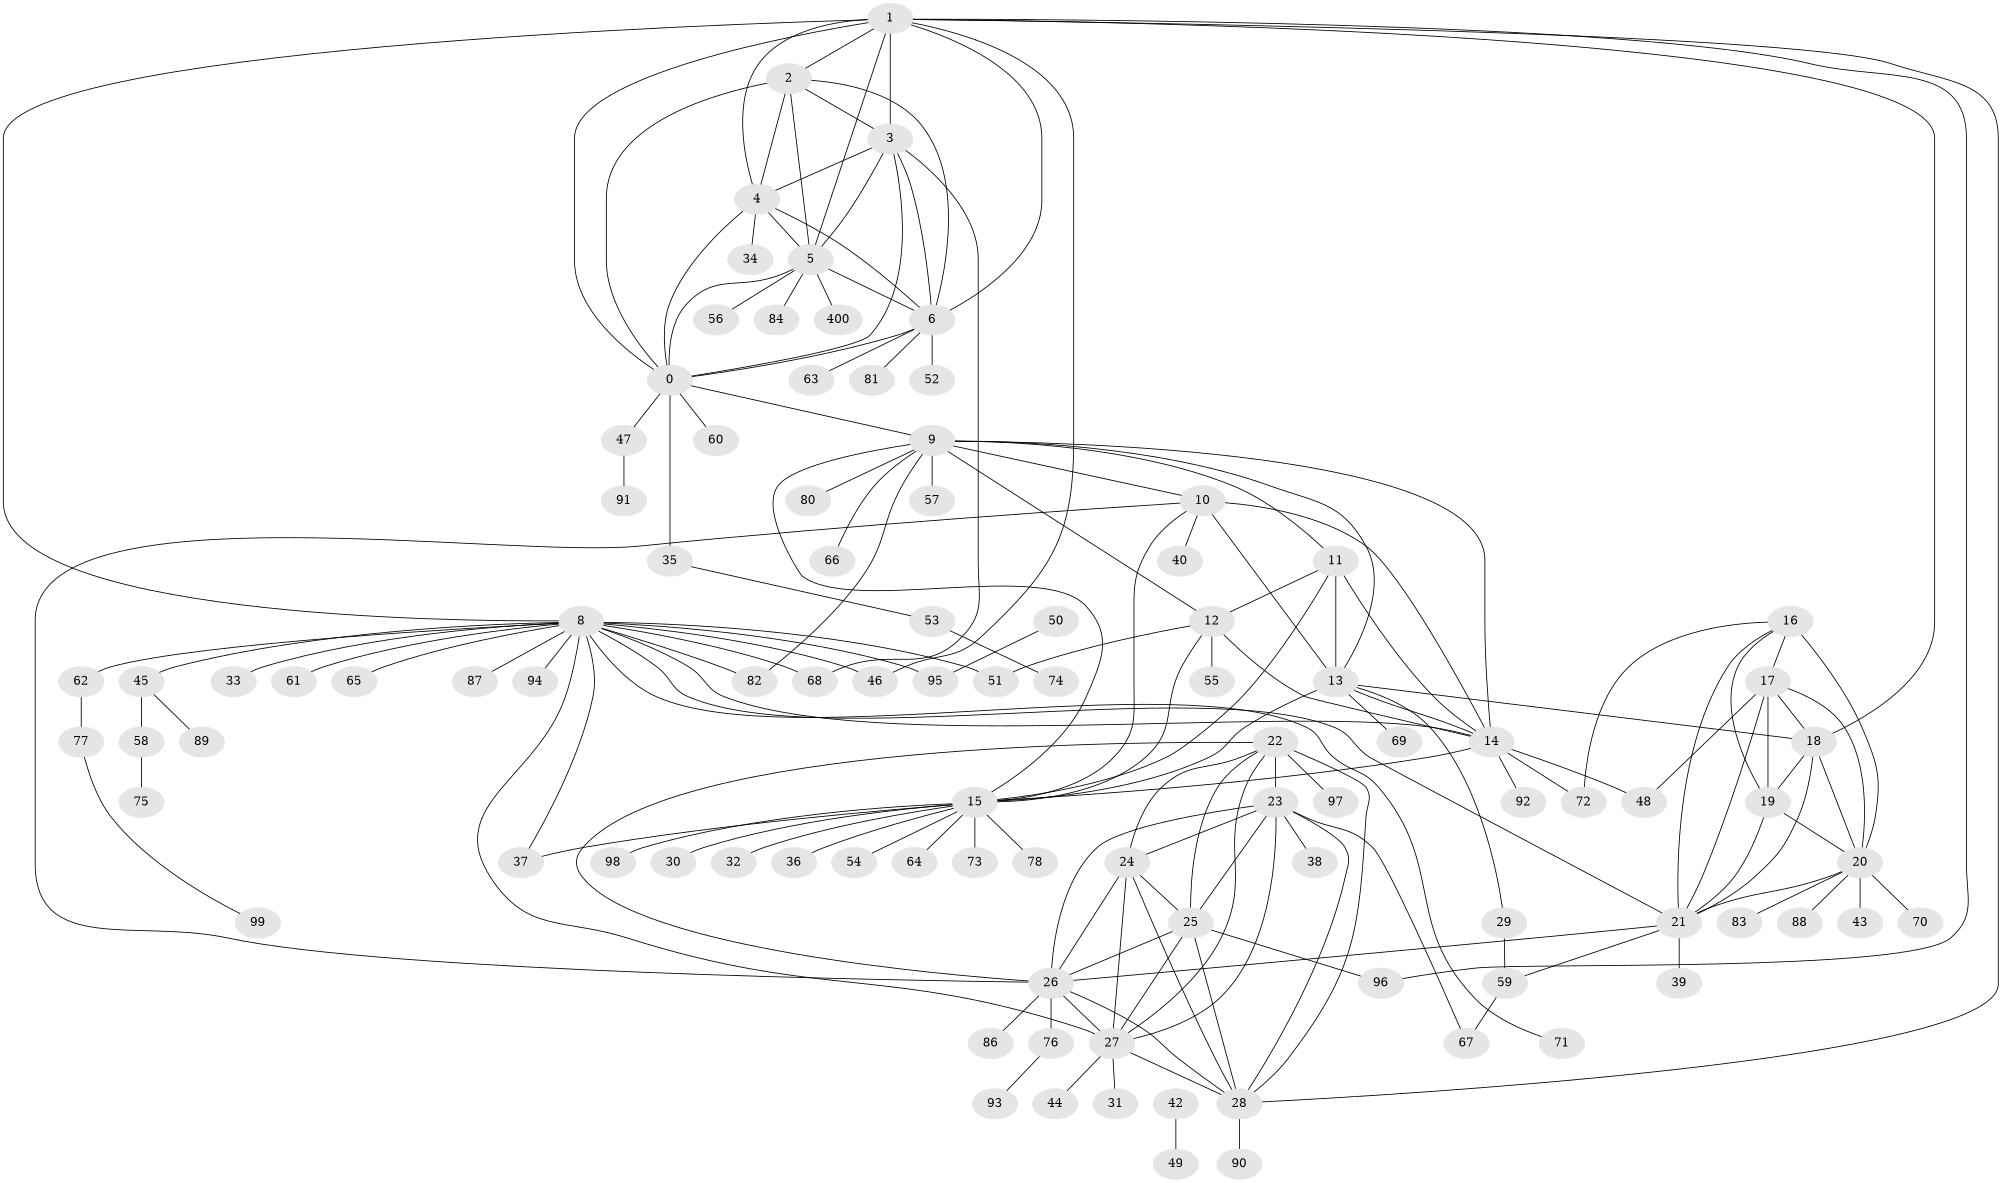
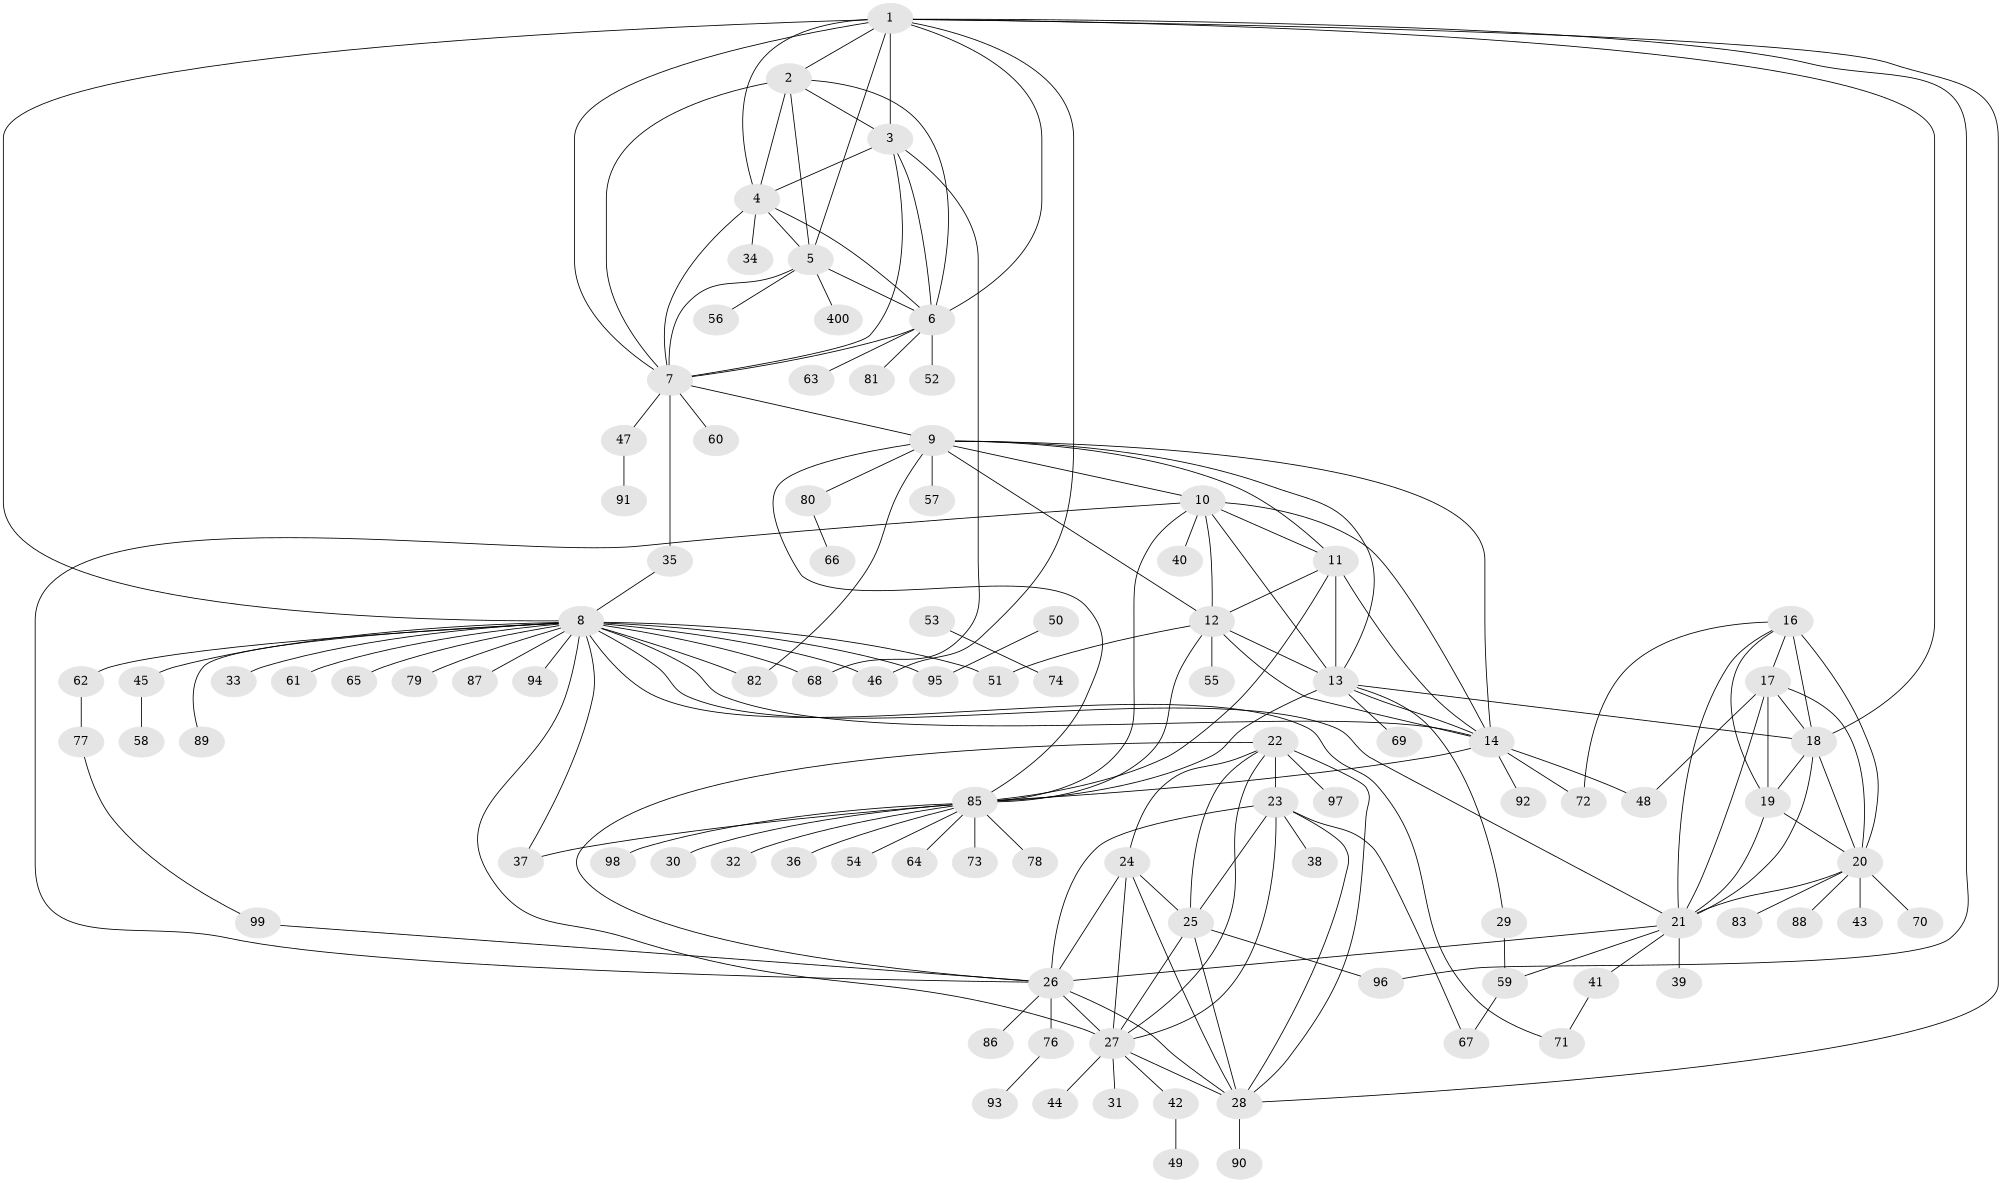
edge "3" -- "5": removed
node "84": removed
node "0": label "0" -> "7"
edge "9" -- "66": now "80" -- "66"
edge "10" -- "11": added
edge "10" -- "12": added
edge "35" -- "53": now "35" -- "8"
edge "12" -- "13": added
node "79": added
edge "16" -- "18": added
edge "45" -- "89": now "8" -- "89"
node "75": removed
node "15": label "15" -> "85"
edge "23" -- "24": removed
edge "25" -- "26": now "99" -- "26"
node "41": added
edge "27" -- "42": added
